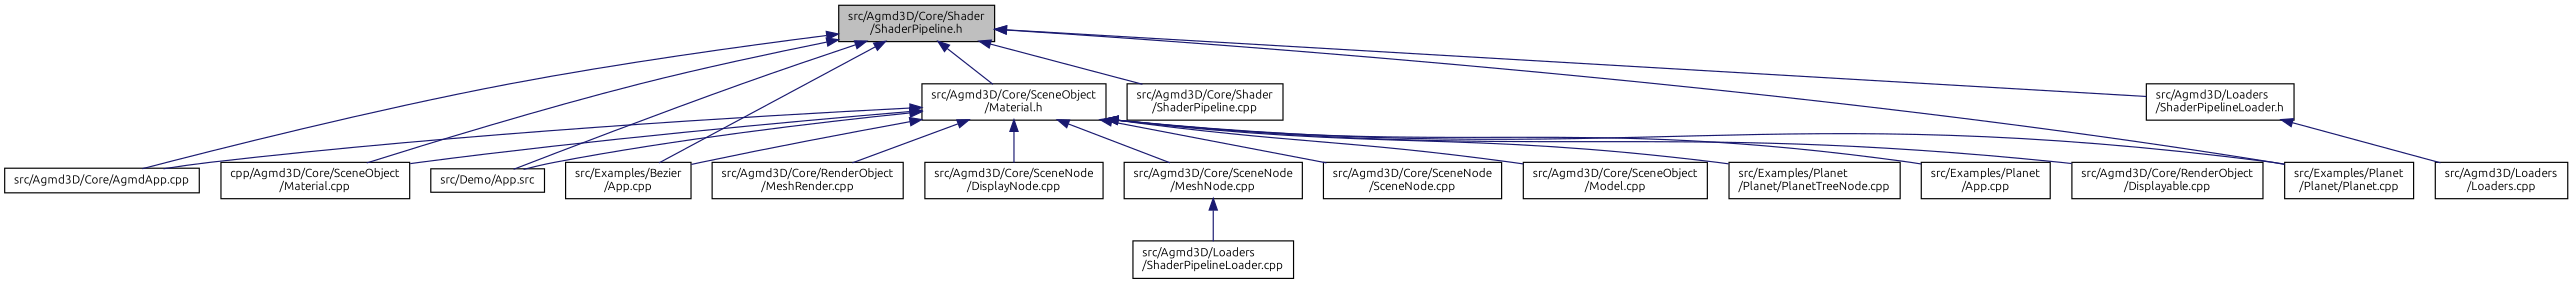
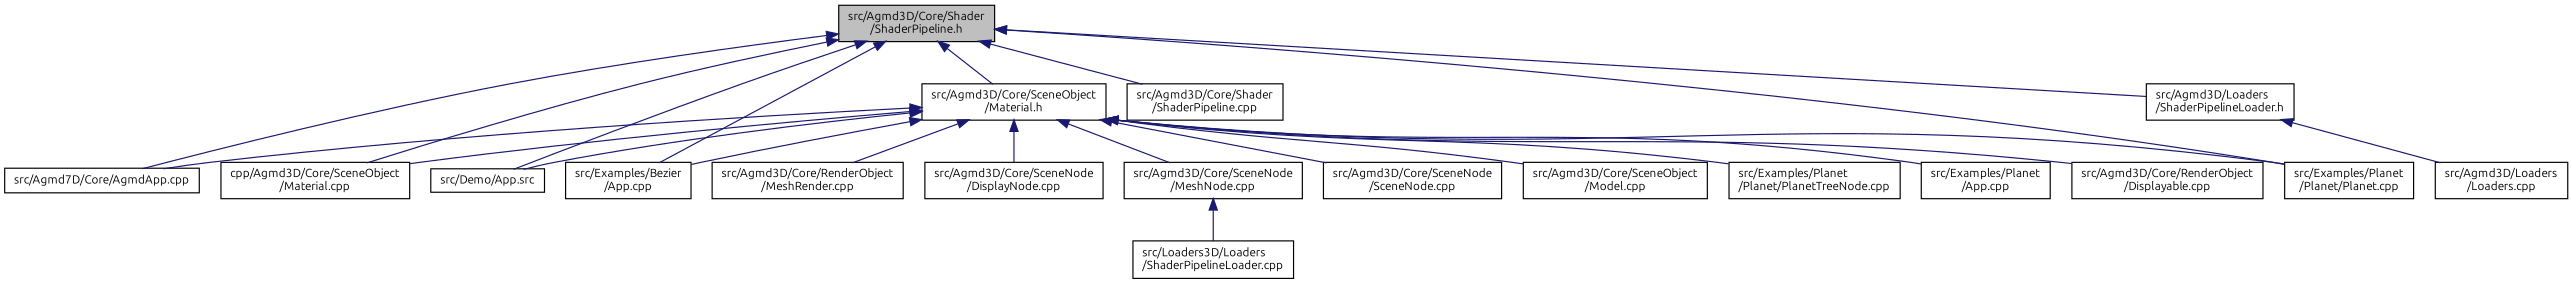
node "src/Agmd3D/Core/AgmdApp.cpp": label "src/Agmd3D/Core/AgmdApp.cpp" -> "src/Agmd7D/Core/AgmdApp.cpp"
node "src/Agmd3D/Loaders /ShaderPipelineLoader.cpp": label "src/Agmd3D/Loaders /ShaderPipelineLoader.cpp" -> "src/Loaders3D/Loaders /ShaderPipelineLoader.cpp"
